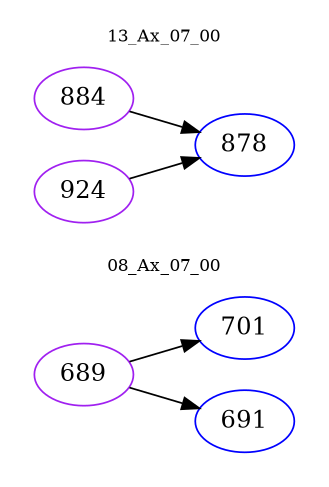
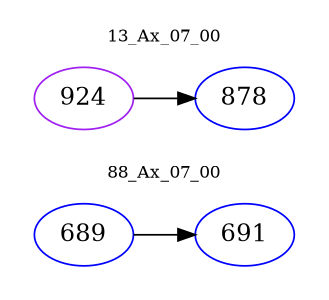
node "884": removed
cluster "08_Ax_07_00": label "08_Ax_07_00" -> "88_Ax_07_00"
node "701": removed
node "689": color purple -> blue
